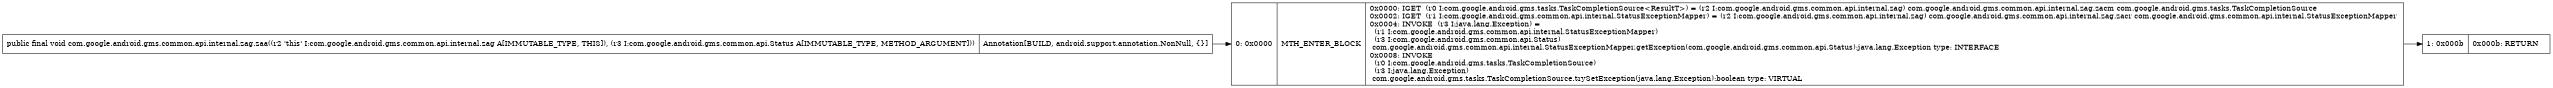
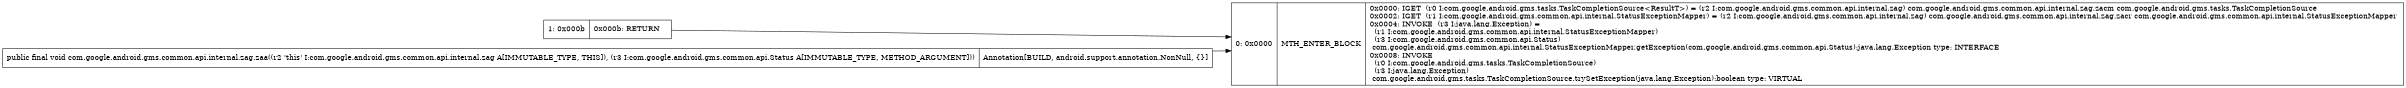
edge "0: 0x0000" -> "1: 0x000b": reversed
